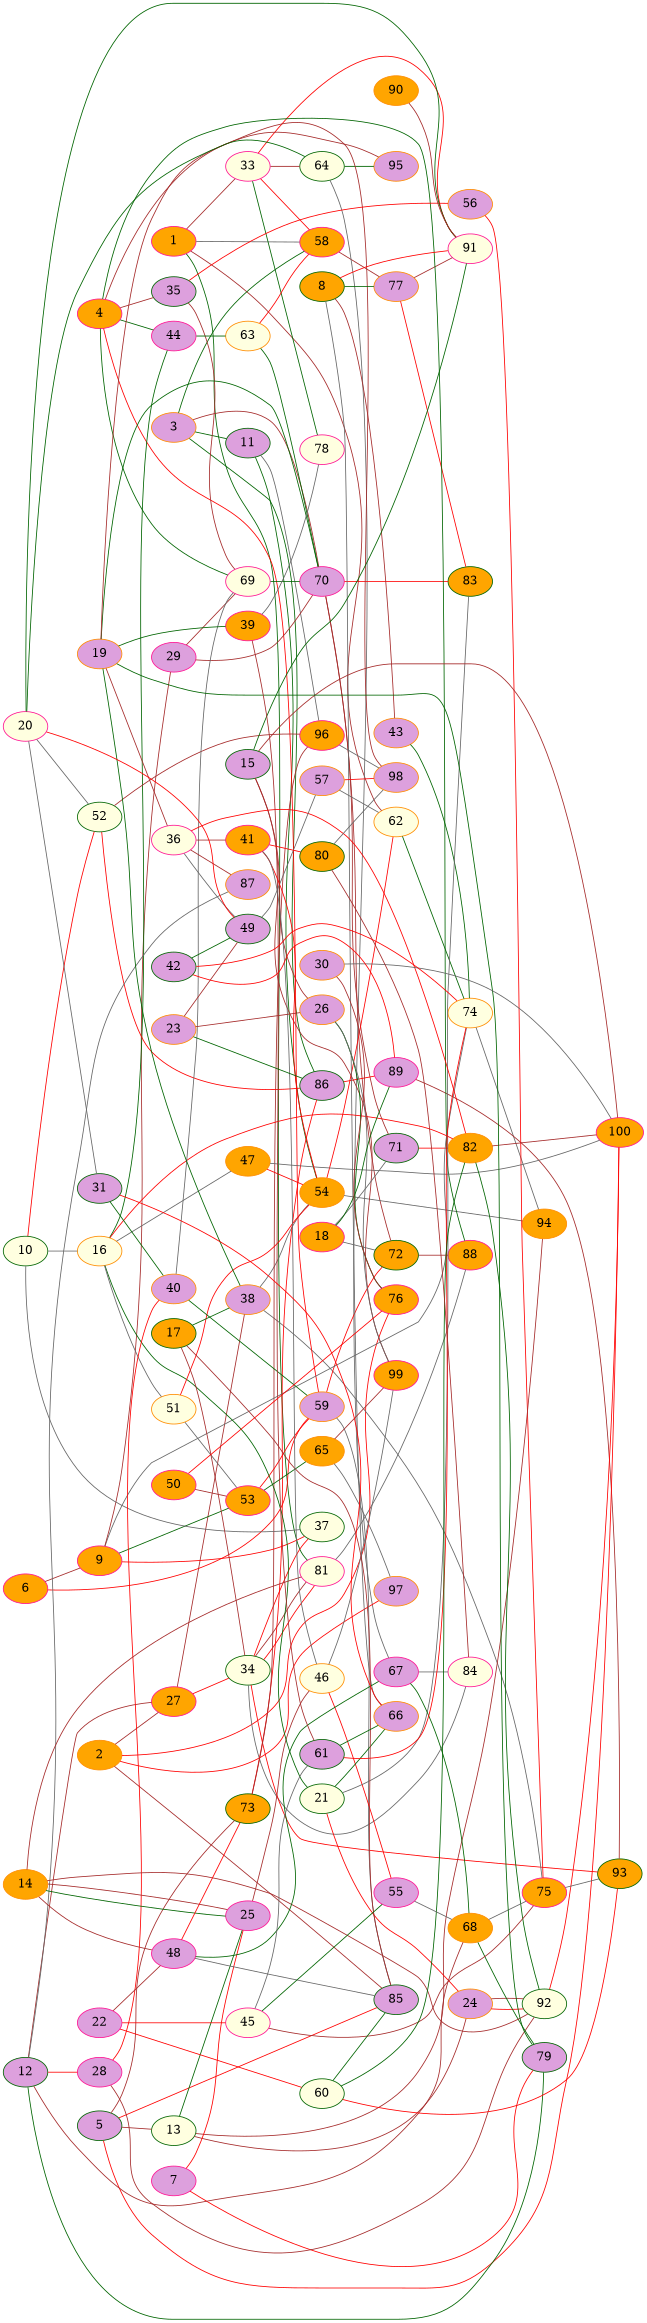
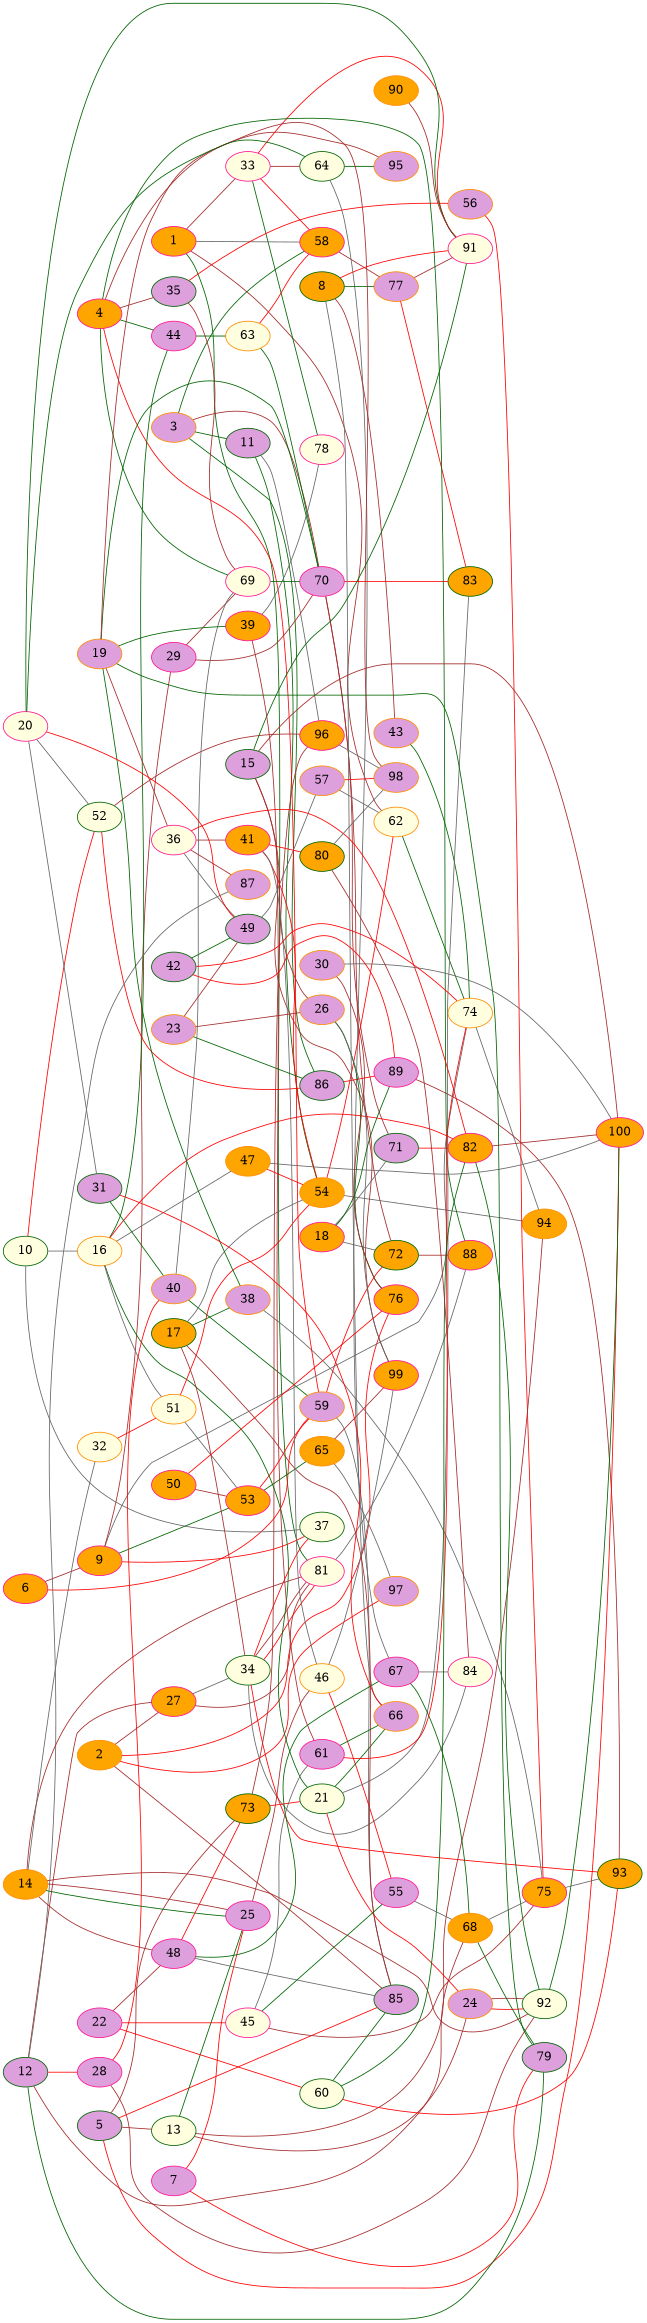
node "82": color darkorange -> deeppink
edge "54" -- "38": now "54" -- "17"
edge "86" -- "73": now "21" -- "73"
node "32": added
edge "38" -- "27": now "81" -- "27"
edge "100" -- "92": color red -> darkgreen
edge "34" -- "27": color red -> gray40
node "61": color darkgreen -> deeppink
